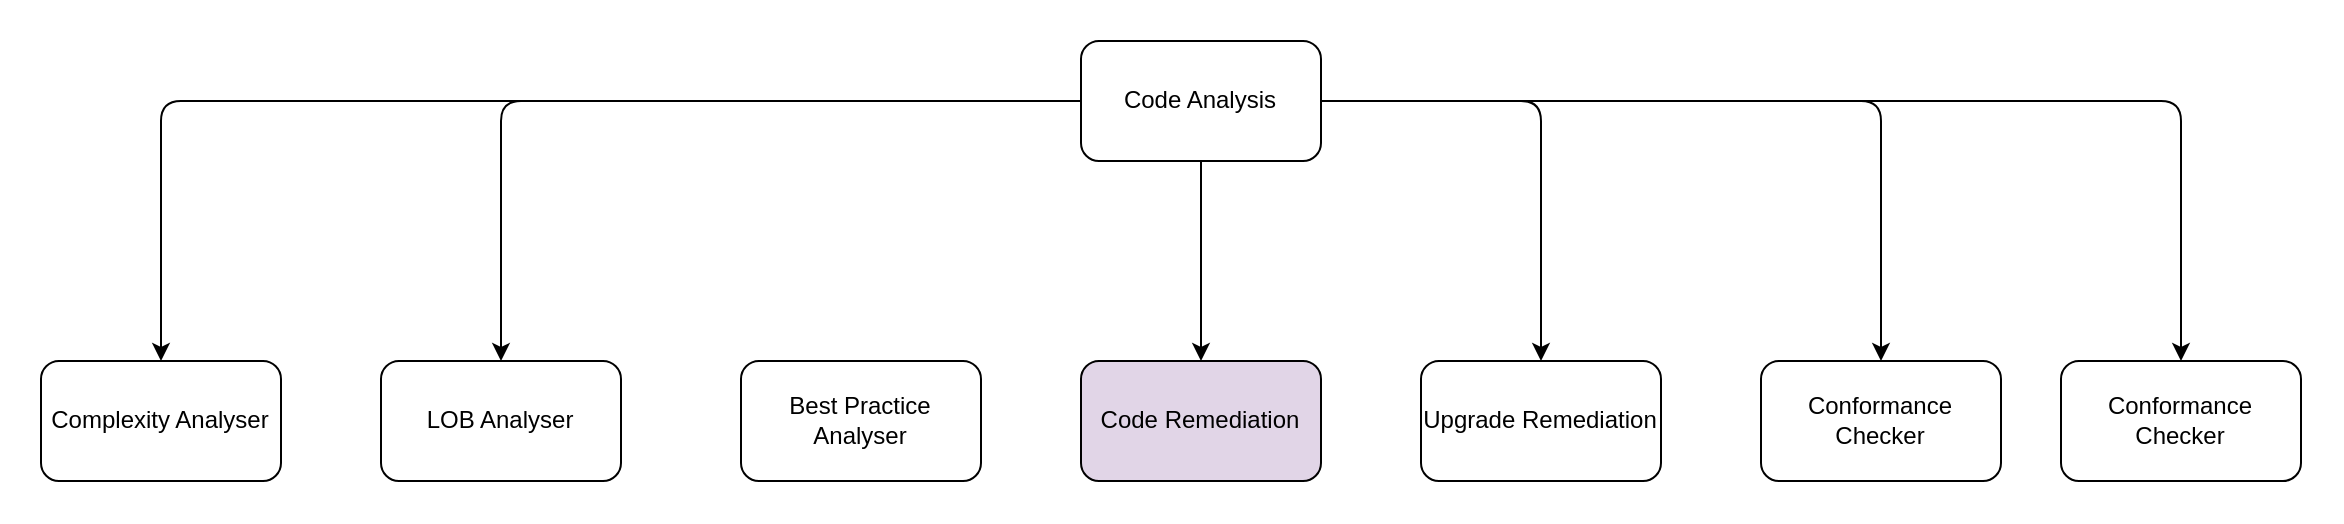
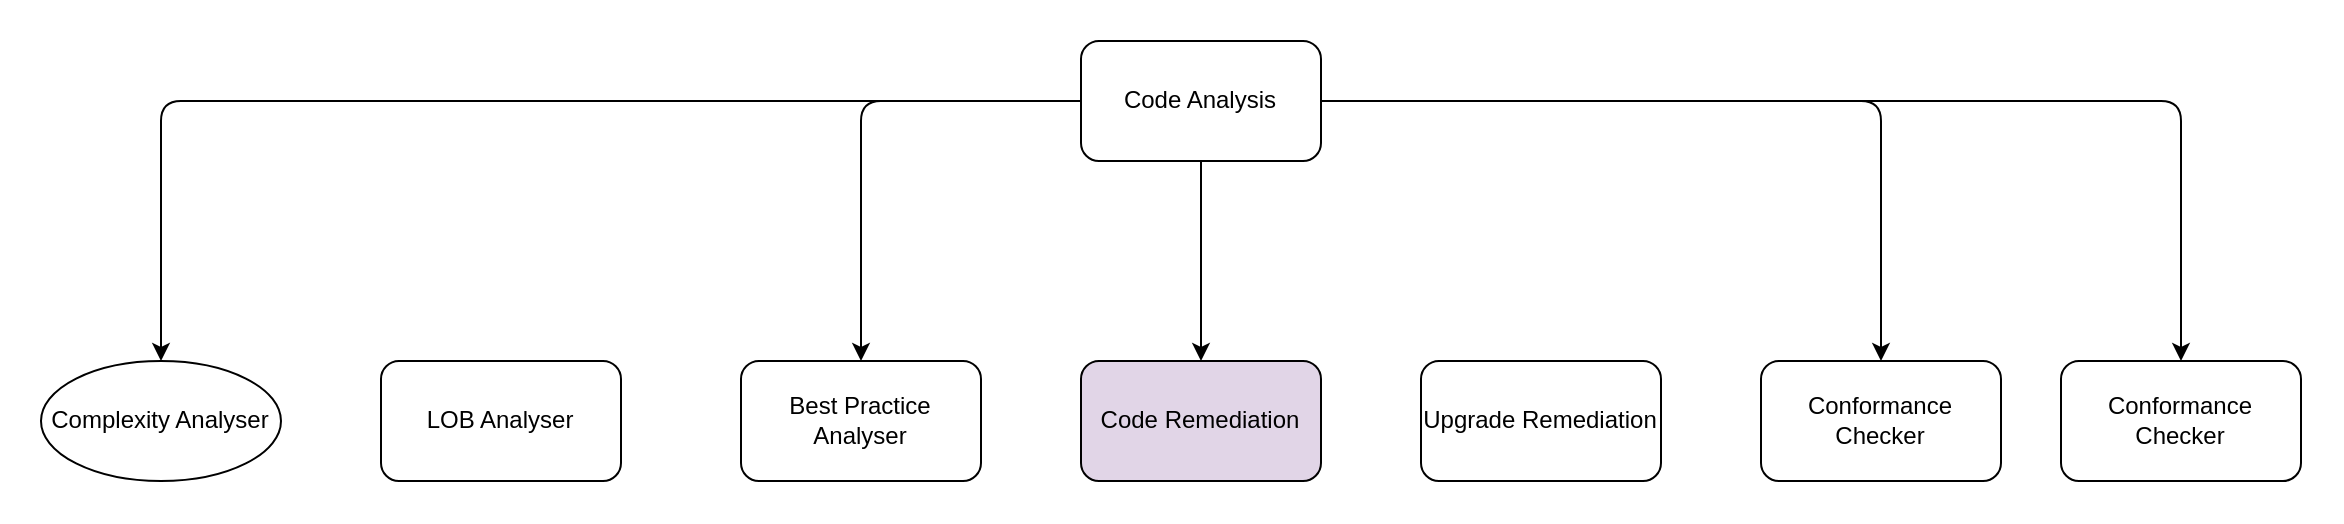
edge "Code Analysis" -> "LOB Analyser": now "Code Analysis" -> "Best Practice Analyser"
edge "Code Analysis" -> "Upgrade Remediation": removed
node "Complexity Analyser": shape rounded rectangle -> ellipse
